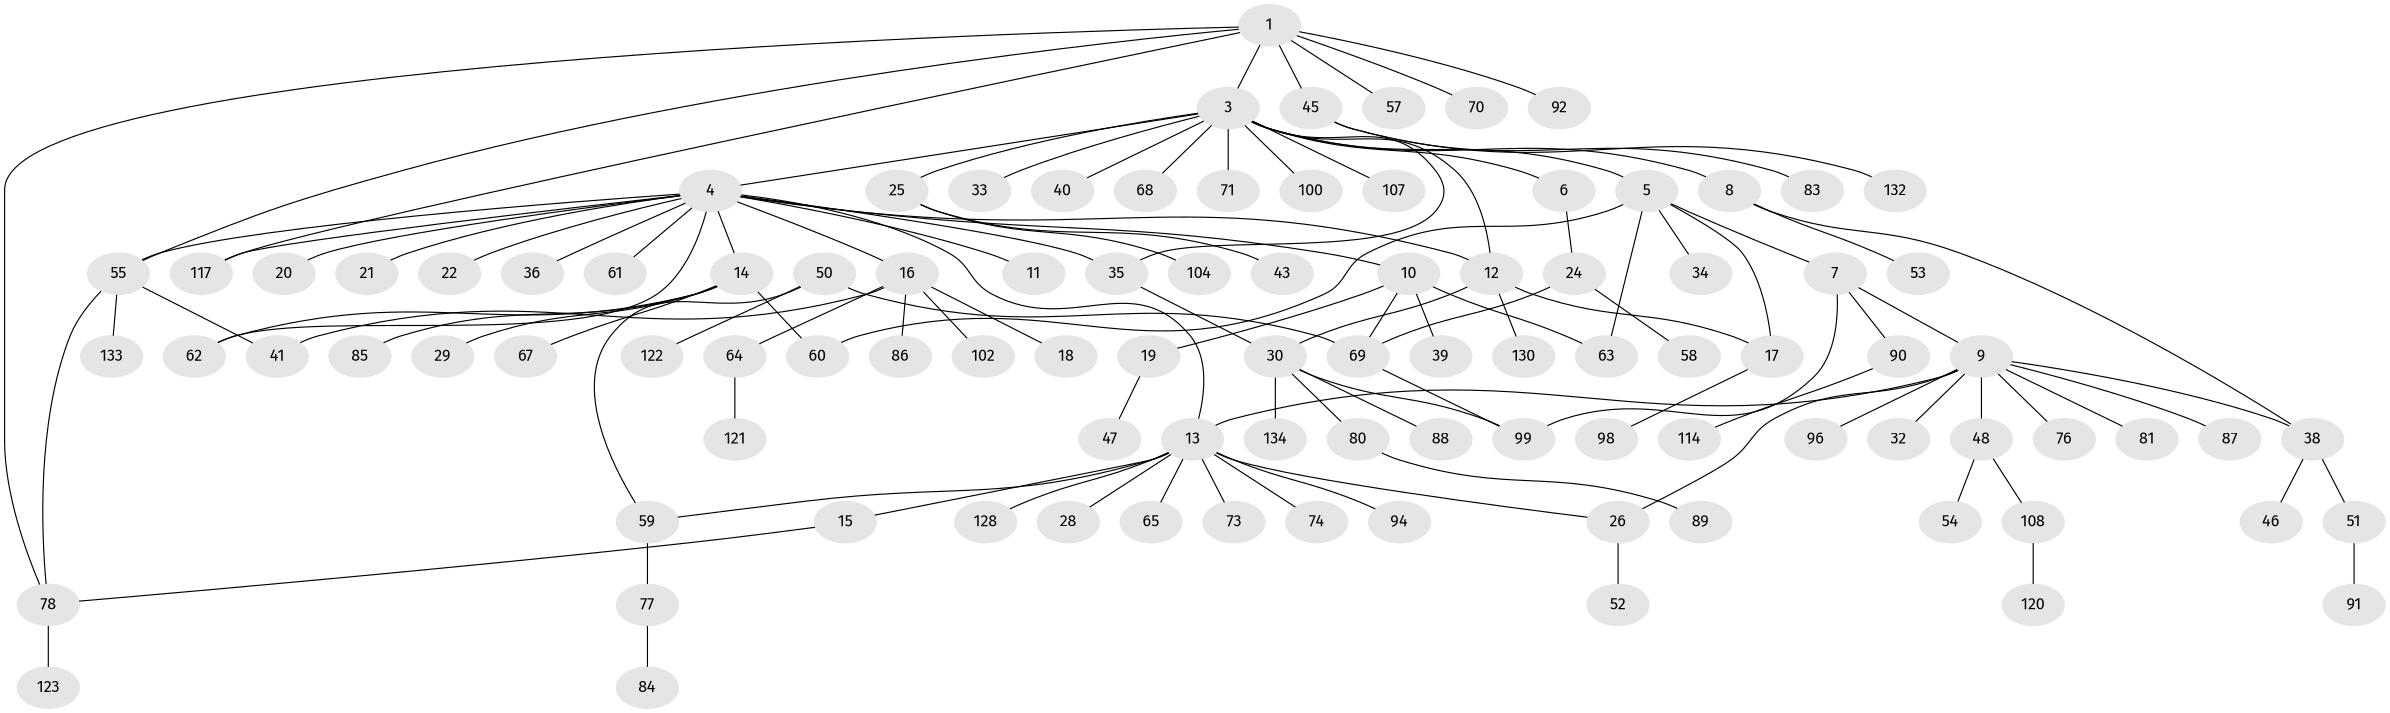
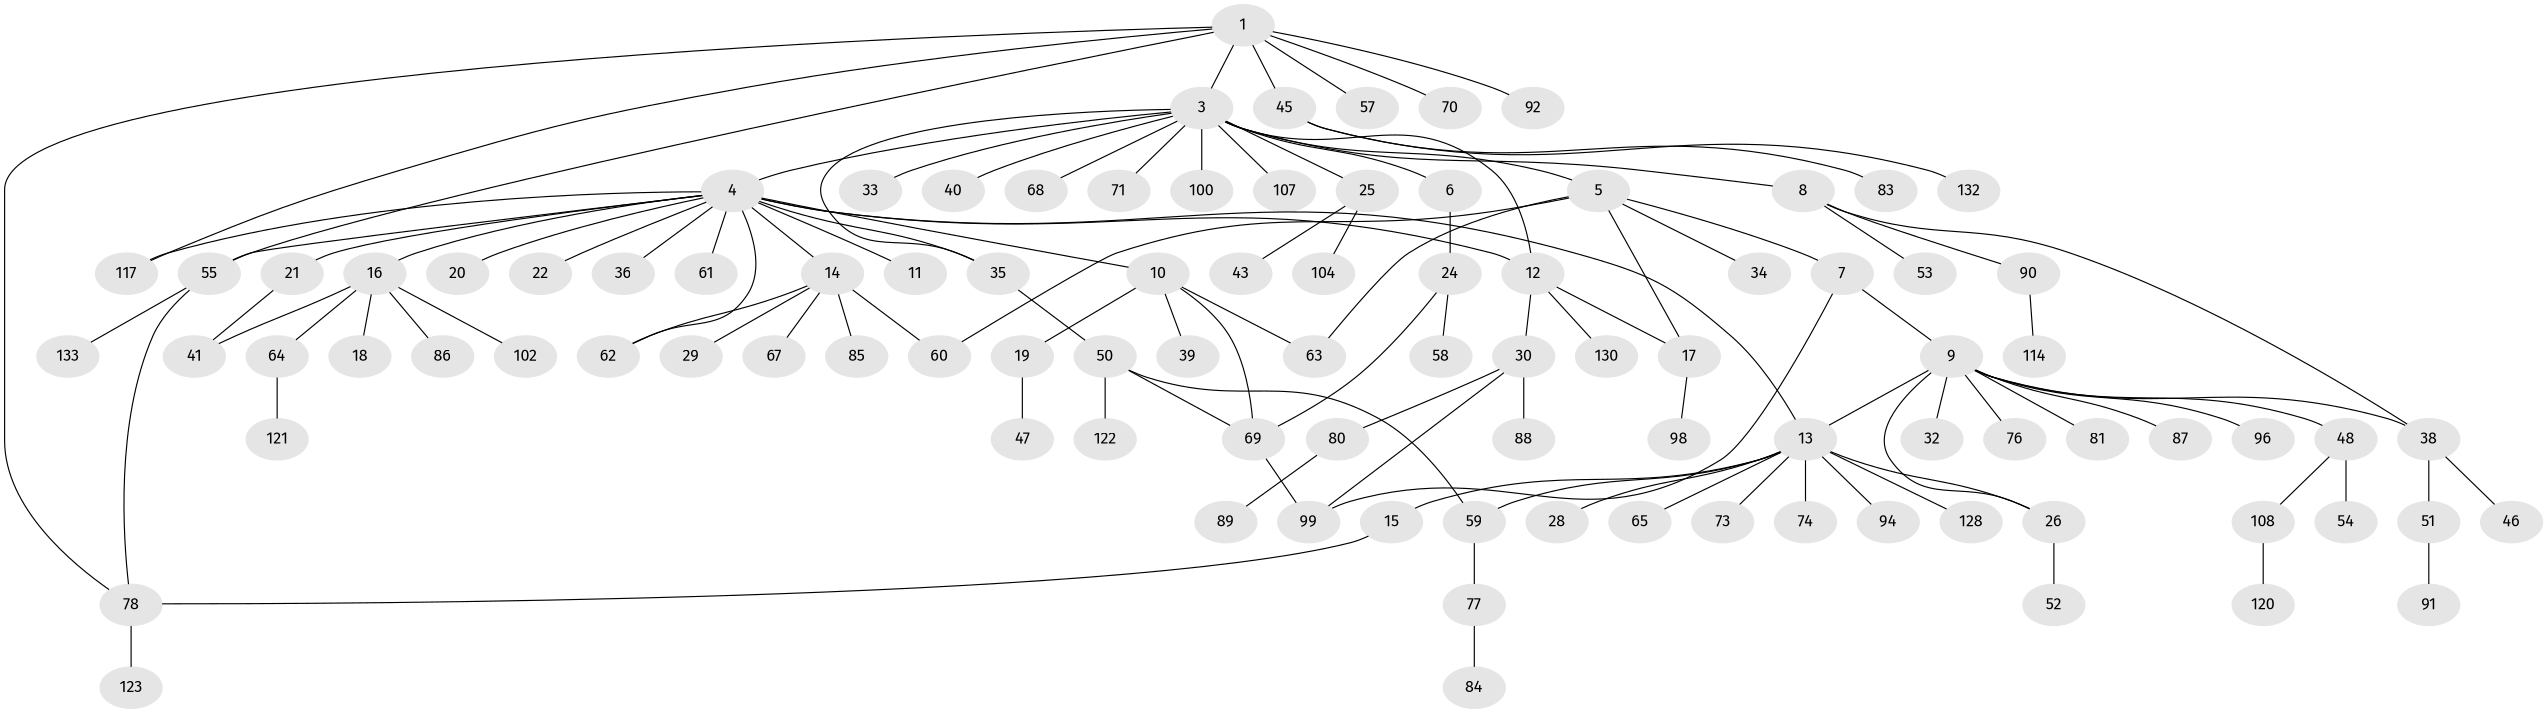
edge "35" -- "30": now "35" -- "50"
edge "55" -- "41": now "21" -- "41"
edge "7" -- "90": now "8" -- "90"
node "134": removed
